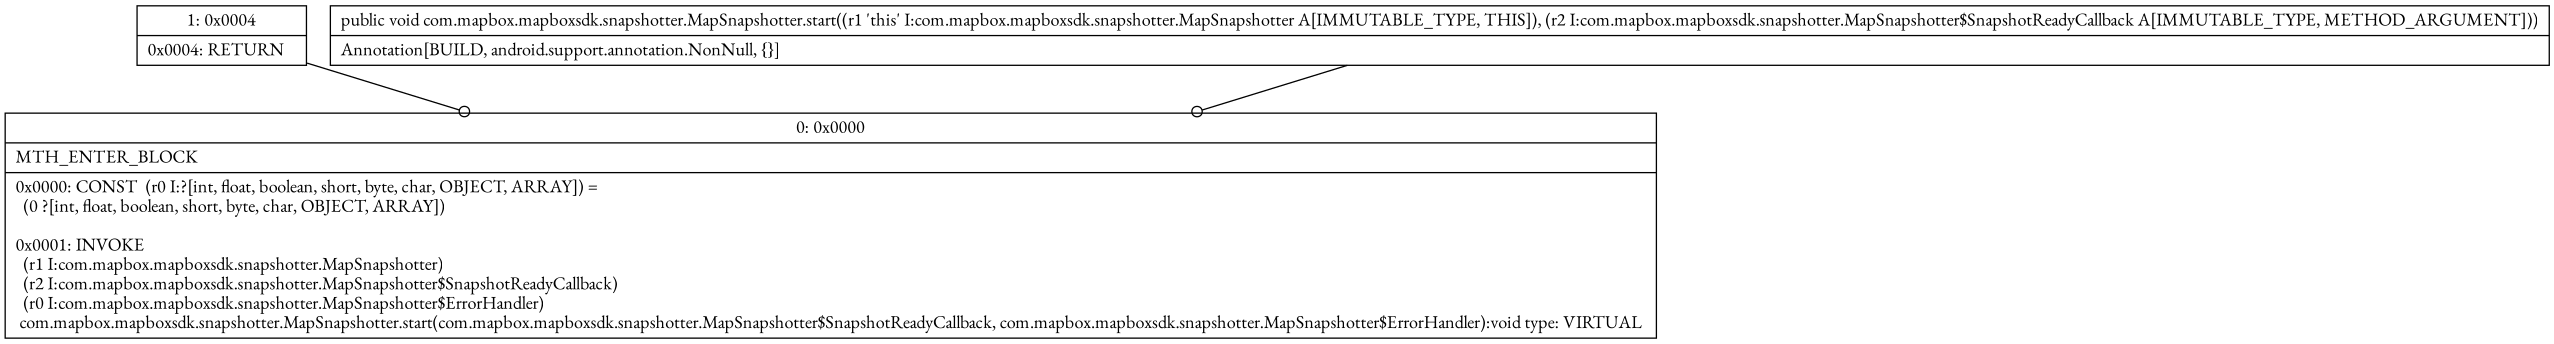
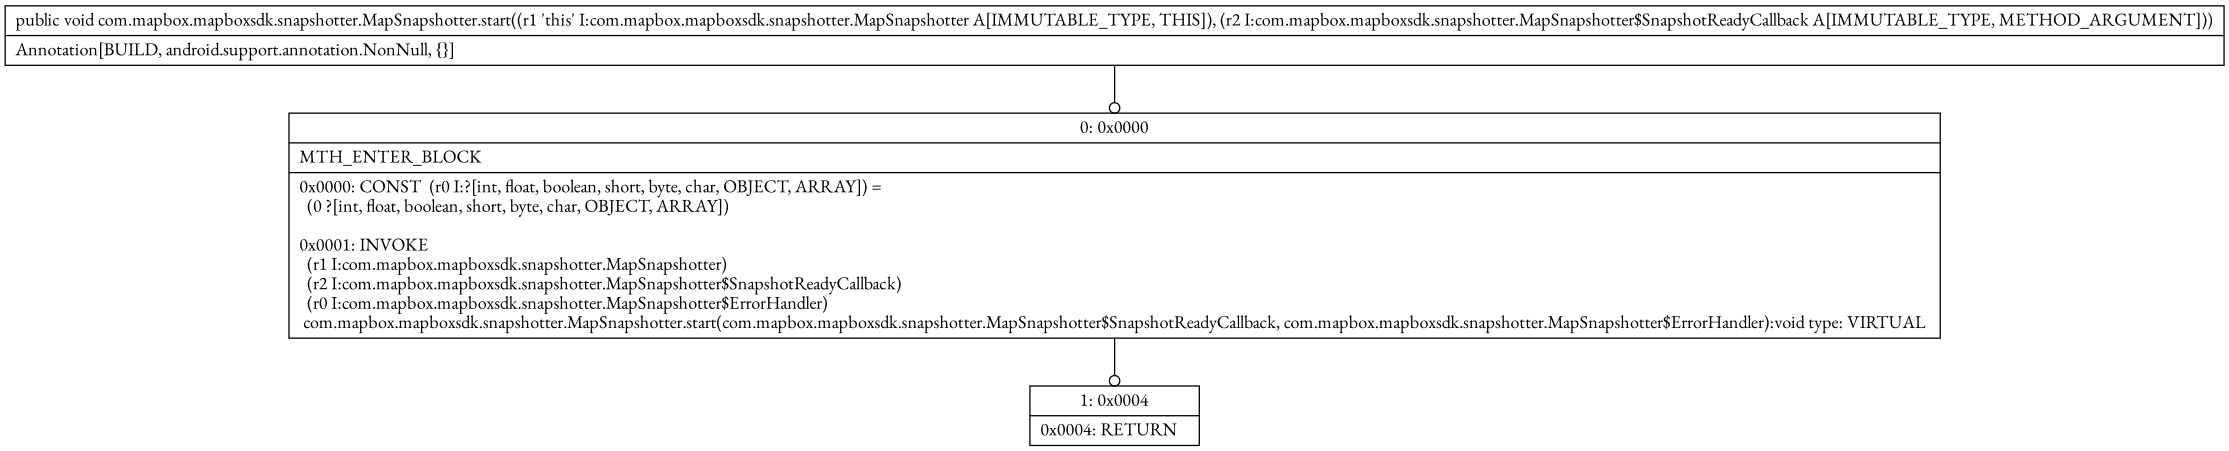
edge "1: 0x0004" -> "0: 0x0000": reversed
